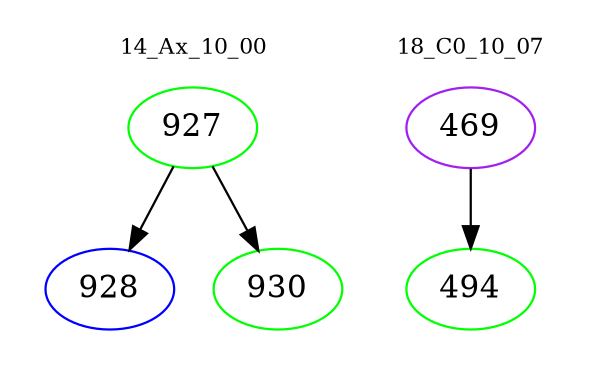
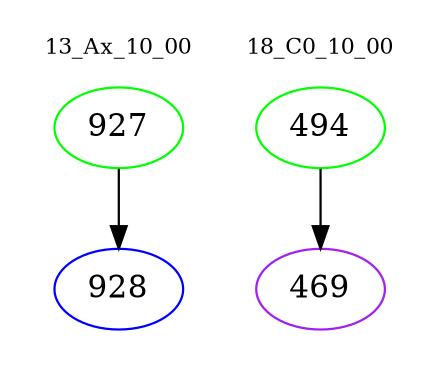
cluster "14_Ax_10_00": label "14_Ax_10_00" -> "13_Ax_10_00"
cluster "18_C0_10_07": label "18_C0_10_07" -> "18_C0_10_00"
edge "469" -> "494": reversed
node "930": removed
